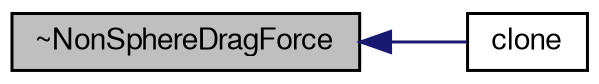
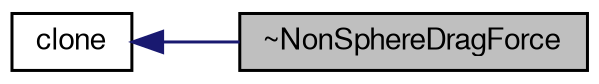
edge "clone" -> "~NonSphereDragForce": reversed
